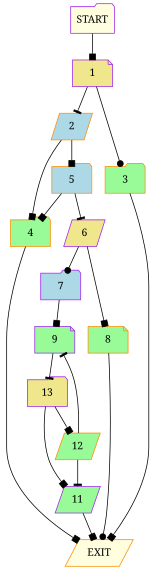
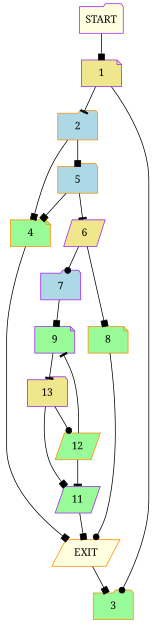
node "2": shape parallelogram -> folder
node "4": shape folder -> note
edge "3" -> "EXIT": reversed
edge "13" -> "12": arrowhead box -> dot
